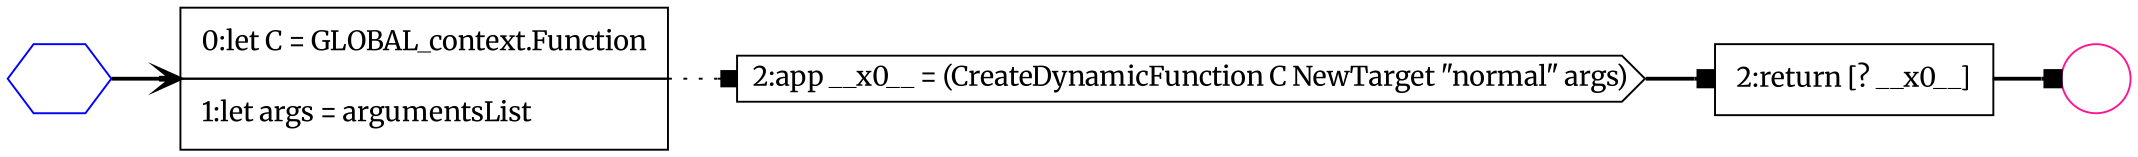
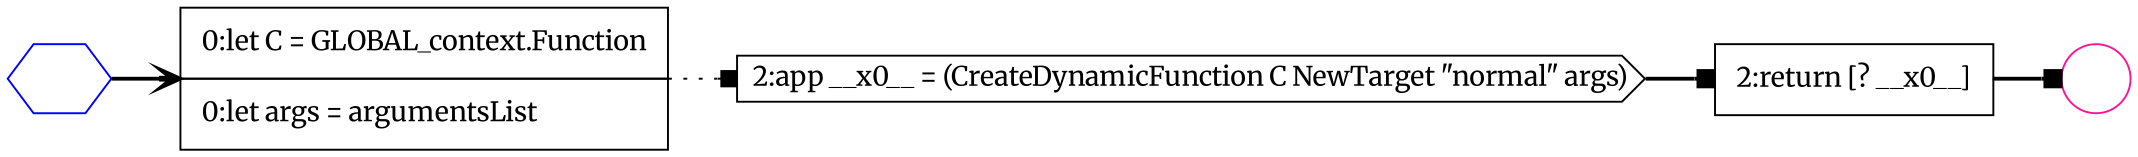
node "0:let C = GLOBAL_context.Function": text "1:let args = argumentsList" -> "0:let args = argumentsList"
